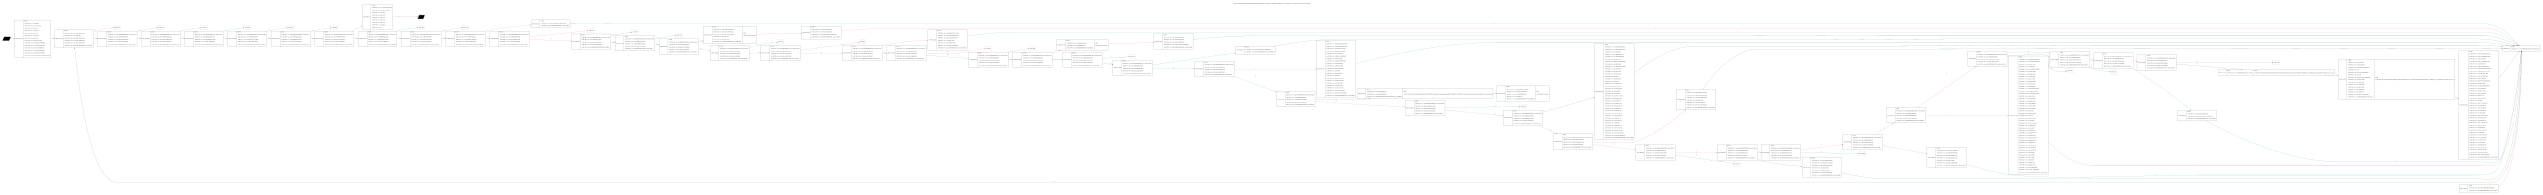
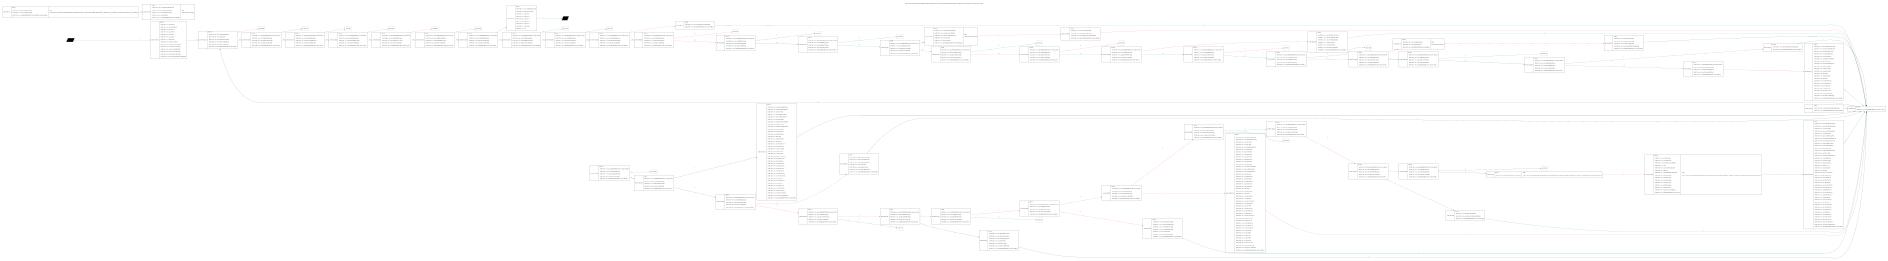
node "0x401f2b": removed
node "0x4015fa [28]": removed
